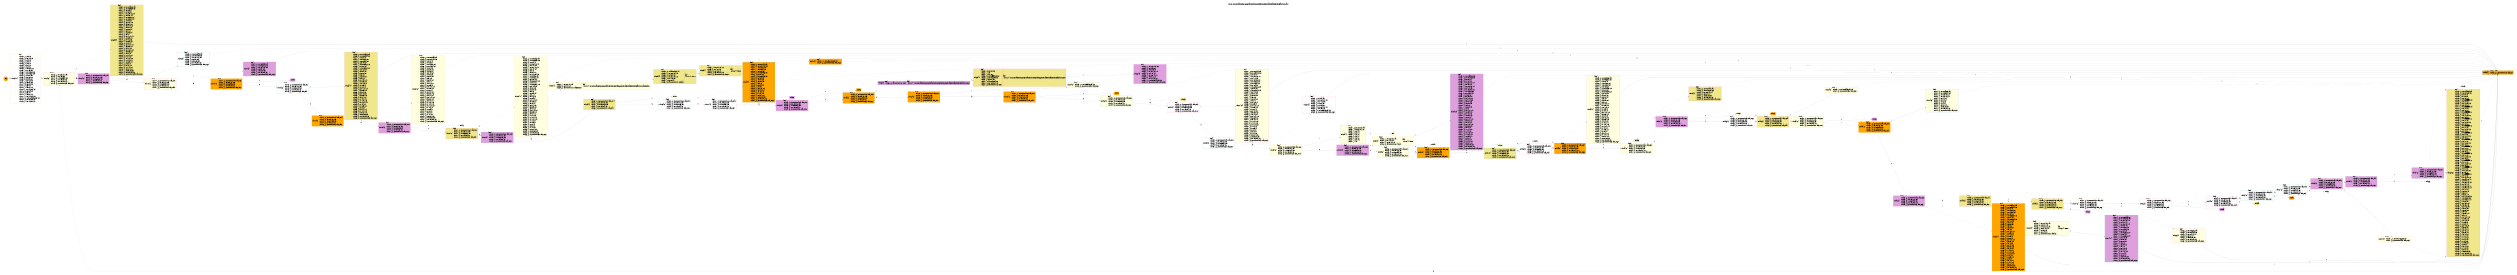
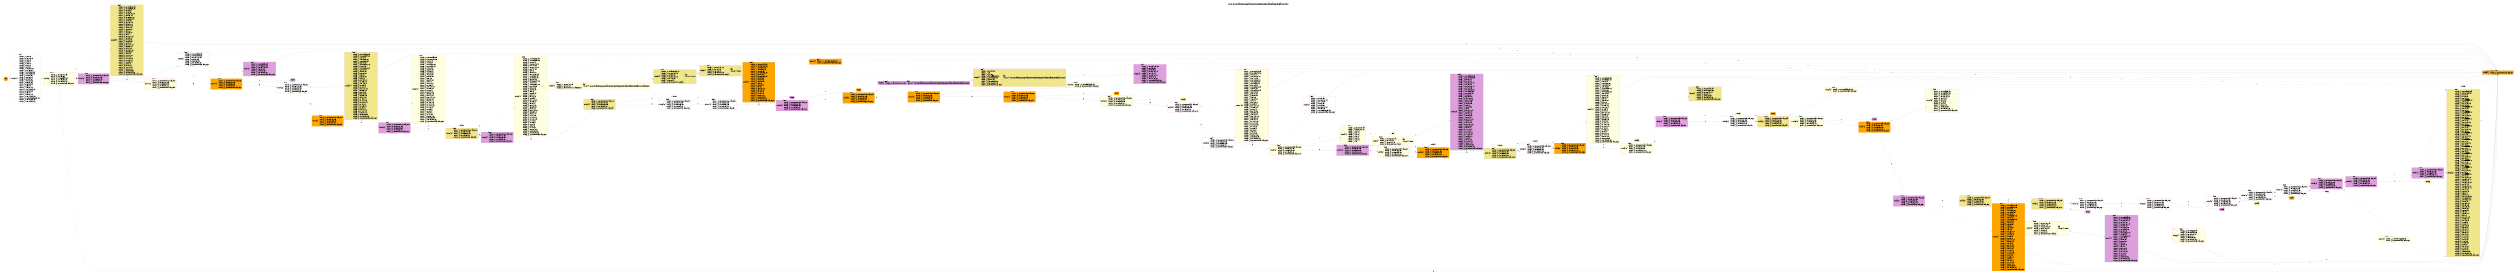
node "0x402656": fillcolor white -> khaki
